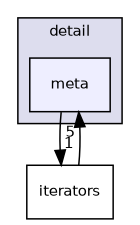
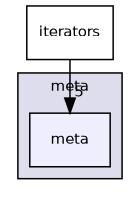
cluster "detail": label "detail" -> "meta"
edge "meta" -> "iterators": removed
